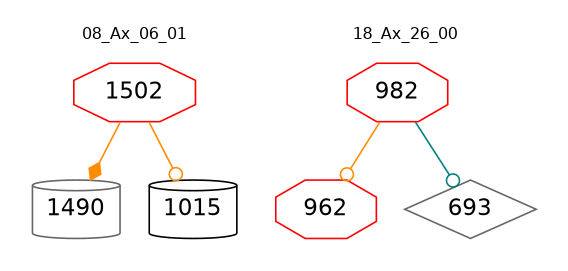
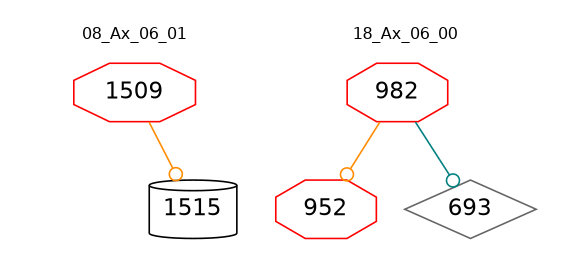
cluster "18_Ax_26_00": label "18_Ax_26_00" -> "18_Ax_06_00"
node "1502": label "1502" -> "1509"
node "1490": removed
node "1015": label "1015" -> "1515"
node "962": label "962" -> "952"
